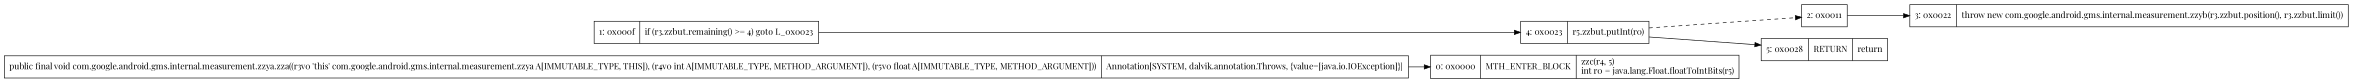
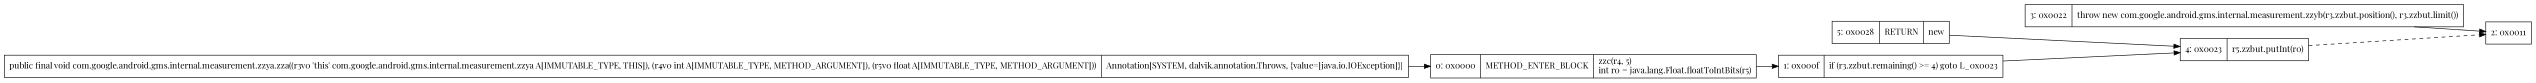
edge "2: 0x0011" -> "3: 0x0022": reversed
edge "4: 0x0023" -> "5: 0x0028": reversed
node "5: 0x0028": text "return" -> "new"
edge "0: 0x0000" -> "1: 0x000f": added
node "0: 0x0000": text "MTH_ENTER_BLOCK" -> "METHOD_ENTER_BLOCK"
